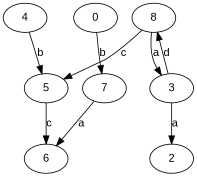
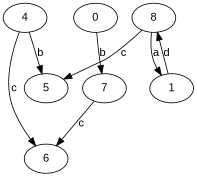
node "3": label "3" -> "1"
edge "5" -> "6": now "4" -> "6"
edge "7" -> "6": label "a" -> "c"
node "2": removed
